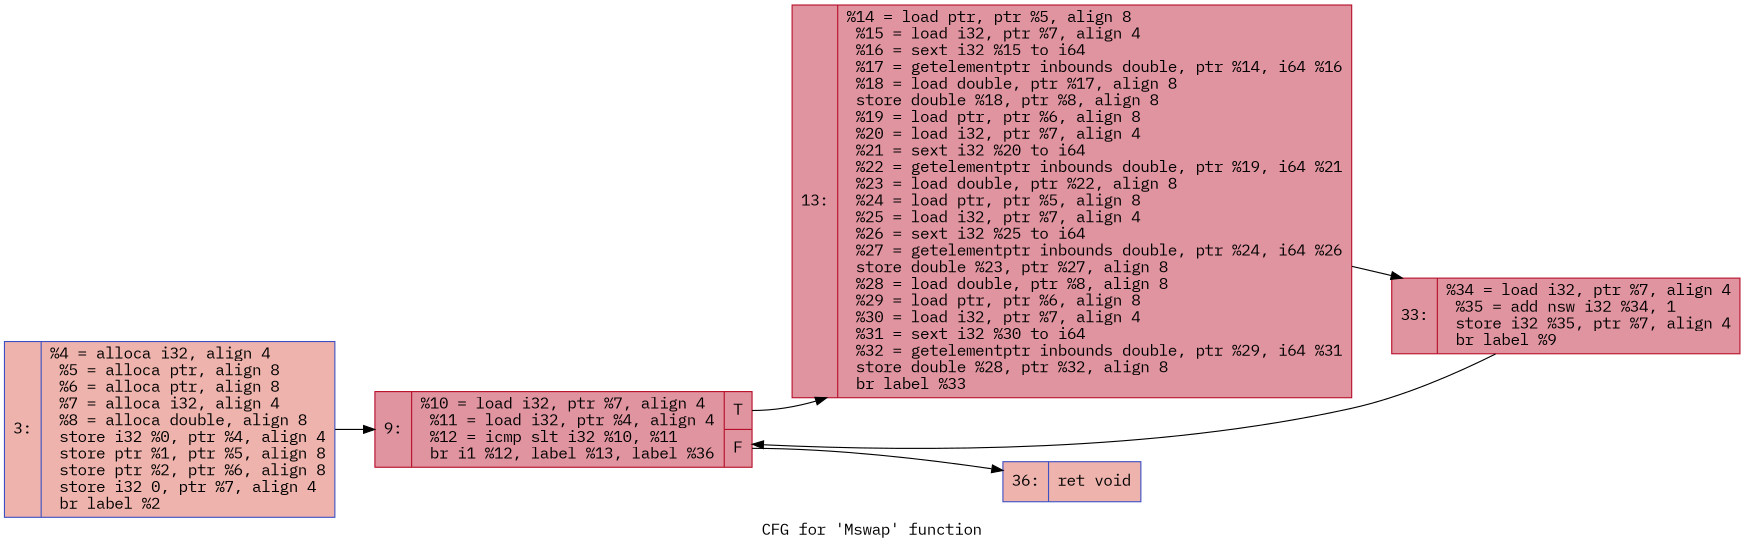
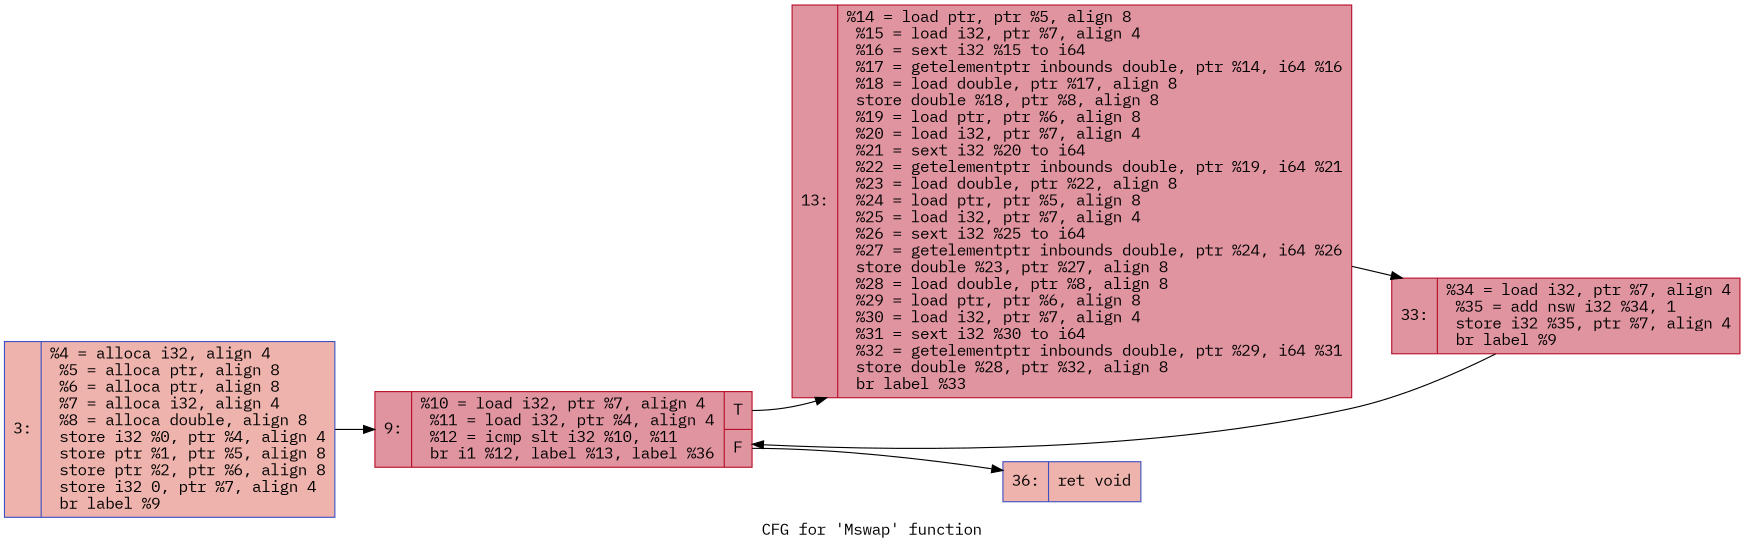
node "3:": text "br label %2" -> "br label %9"
